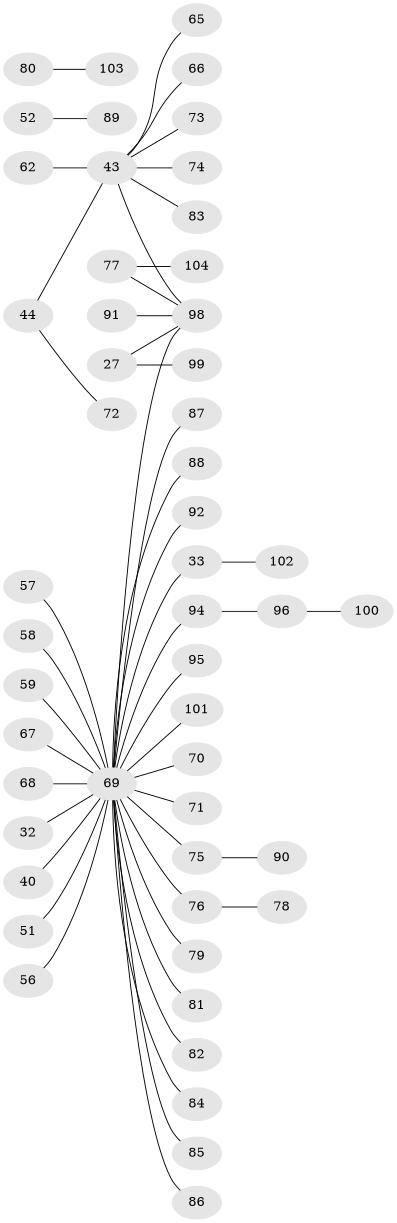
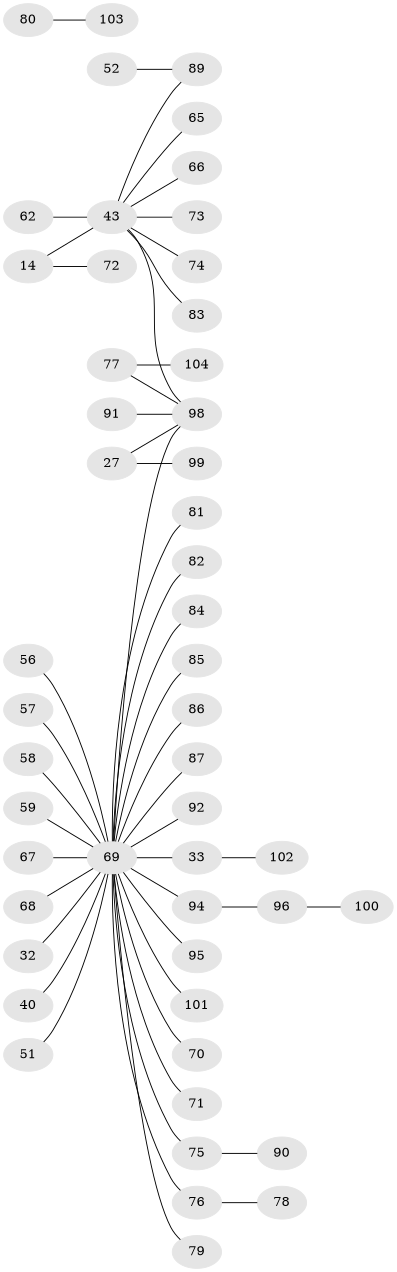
edge "89" -- "43": added
node "44": label "44" -> "14"
node "88": removed
